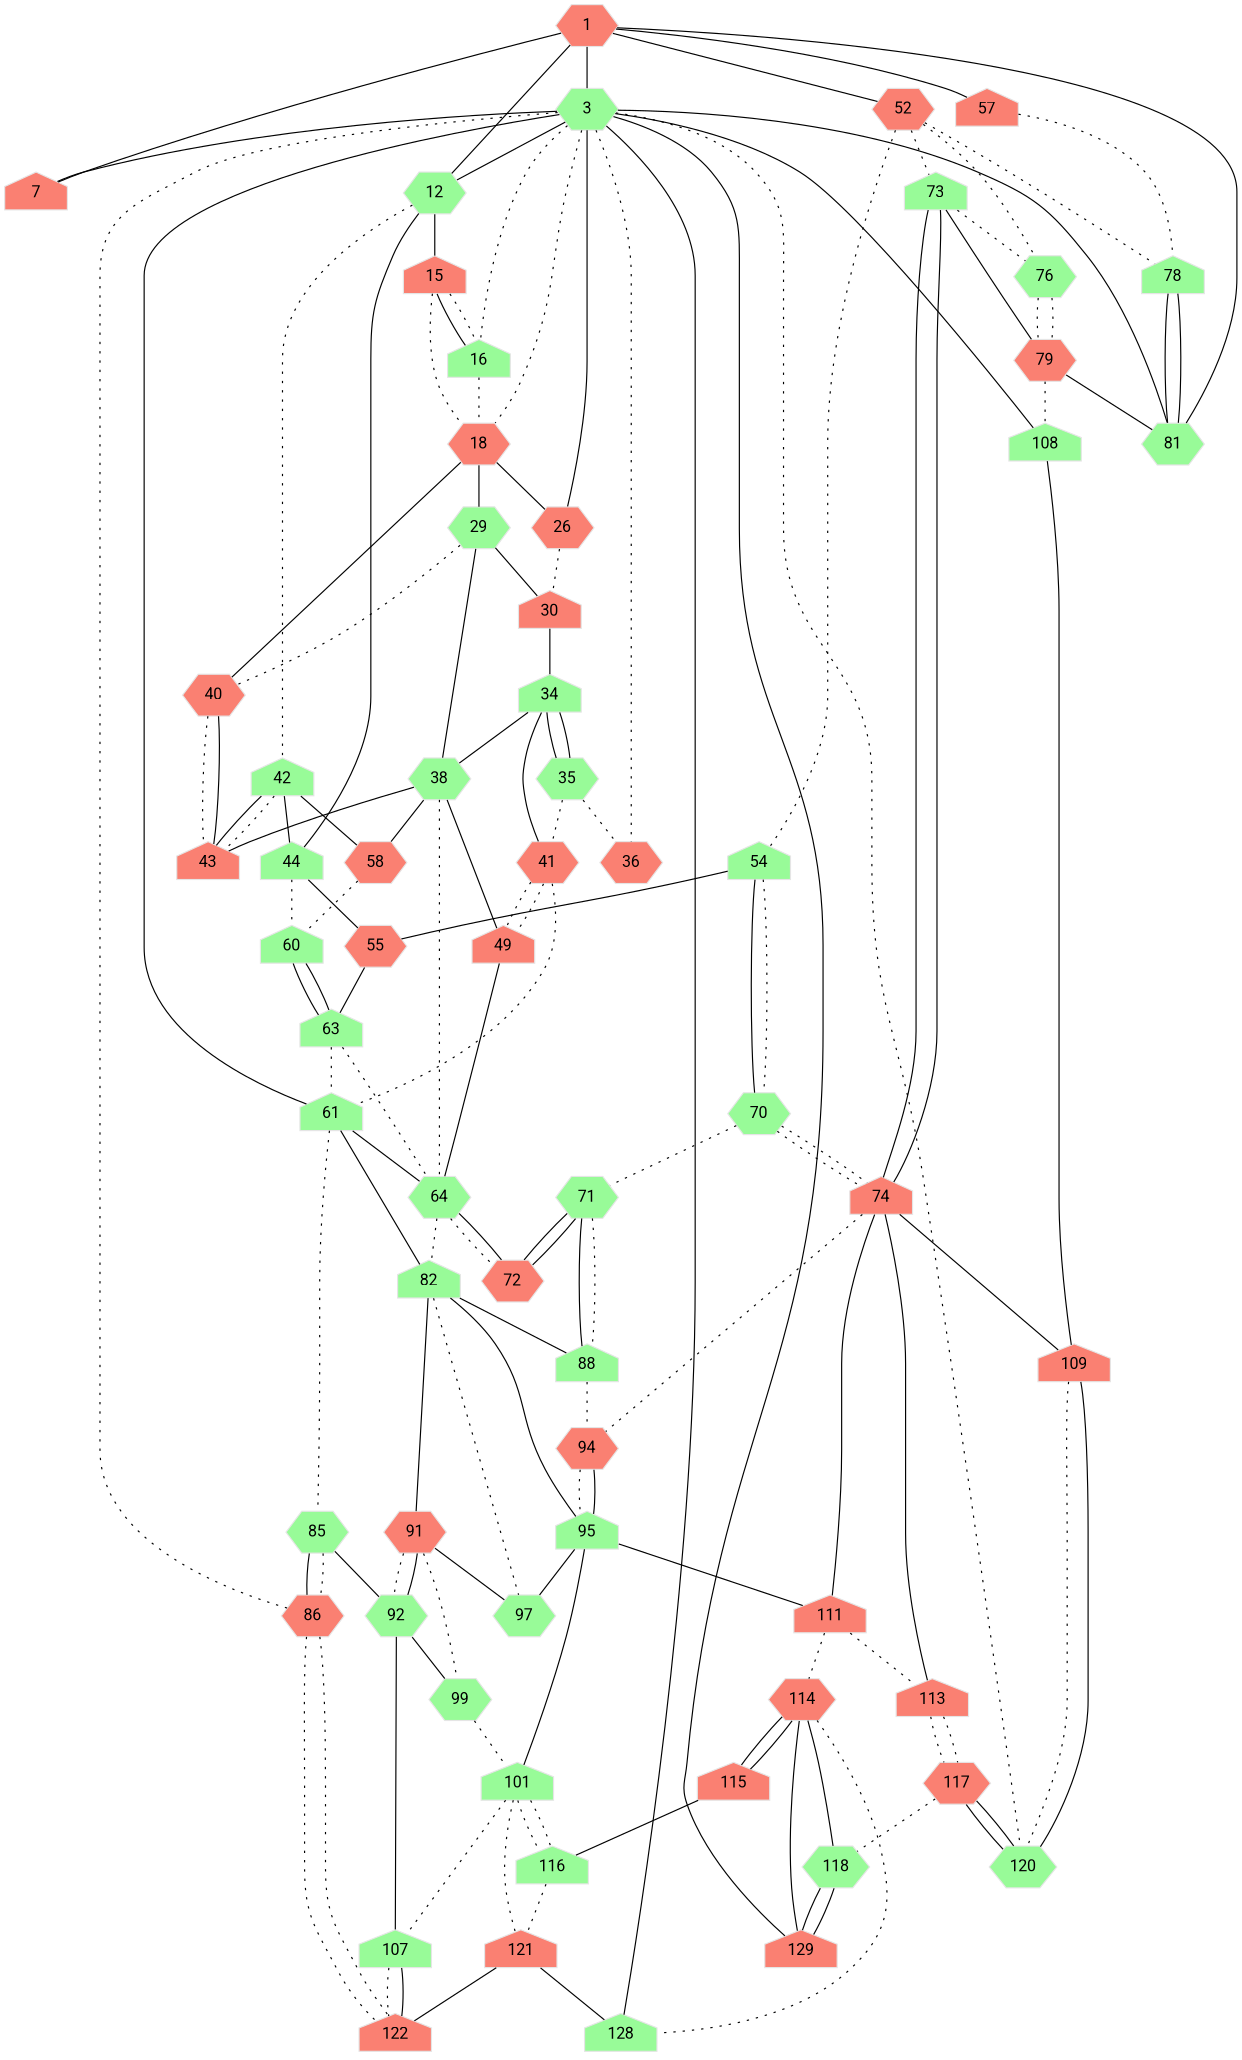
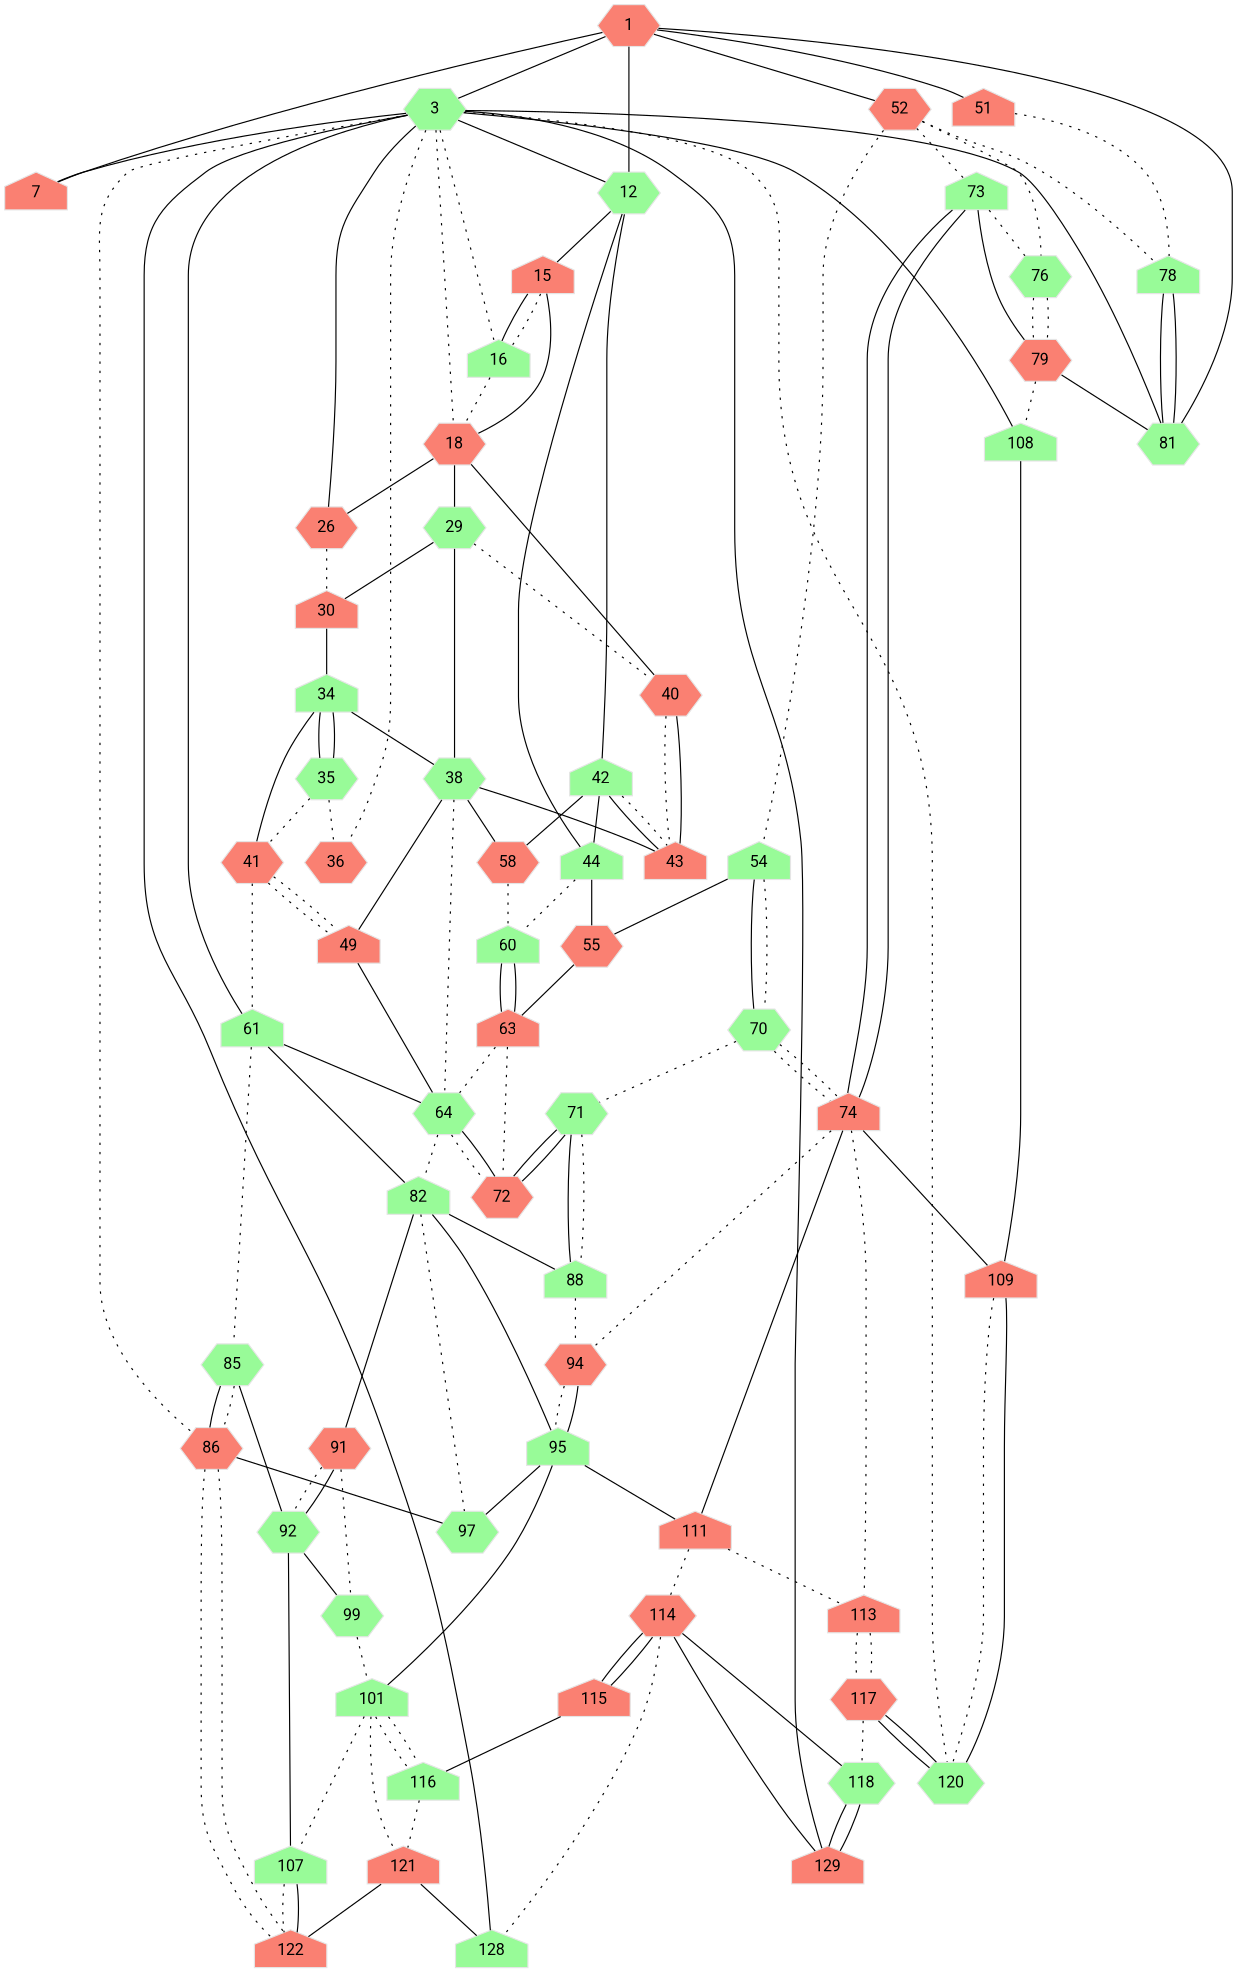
node "57": label "57" -> "51"
edge "15" -- "18": style dotted -> solid
edge "12" -- "42": style dotted -> solid
node "63": fillcolor palegreen -> salmon
edge "63" -- "61": now "63" -- "72"
edge "74" -- "113": style solid -> dotted
edge "91" -- "97": now "86" -- "97"
